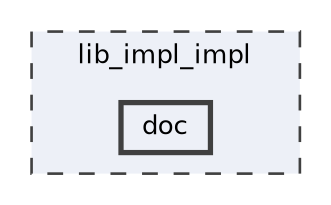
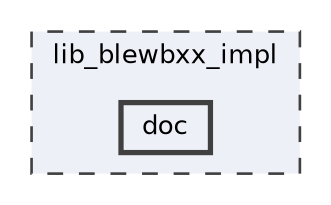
cluster "lib_impl_impl": label "lib_impl_impl" -> "lib_blewbxx_impl"
